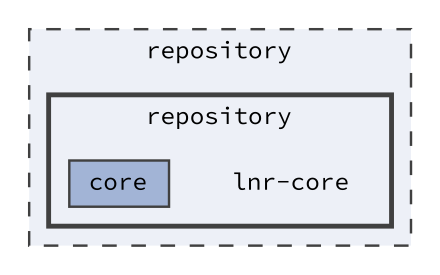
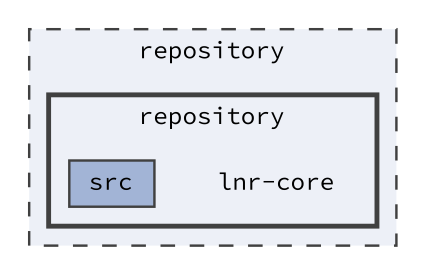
node "core": label "core" -> "src"
